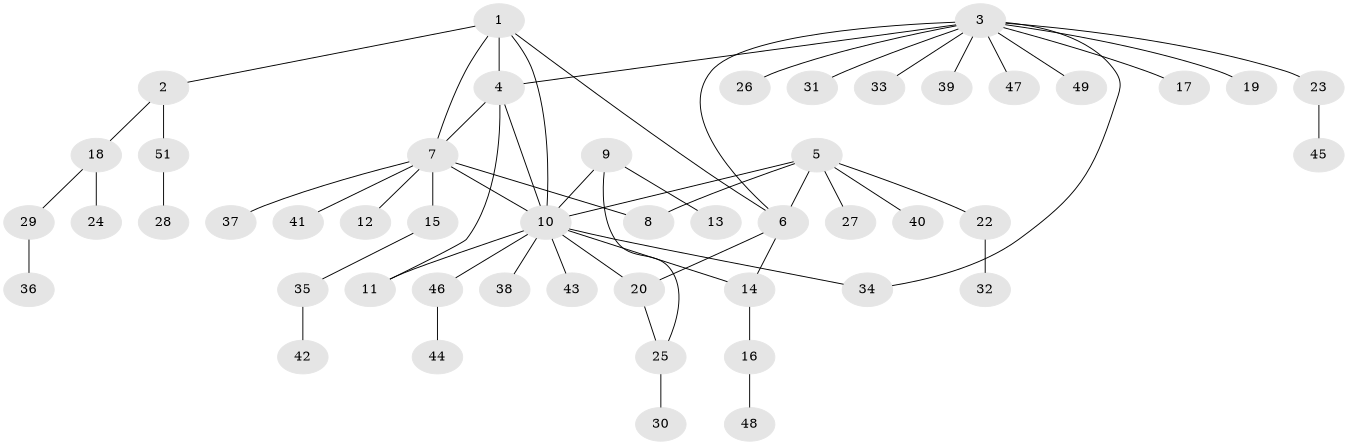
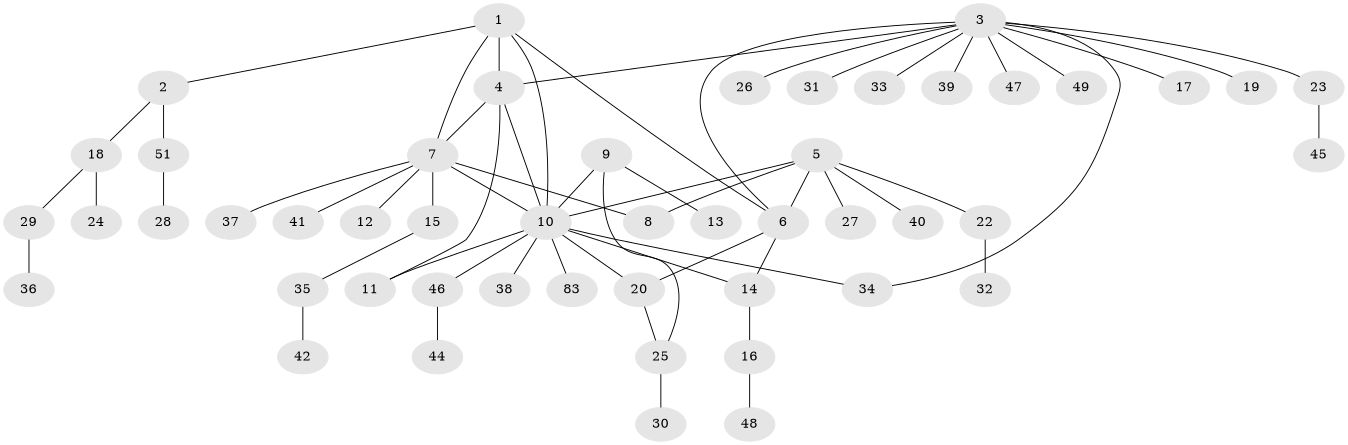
node "43": label "43" -> "83"
